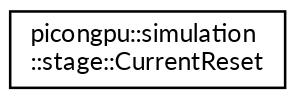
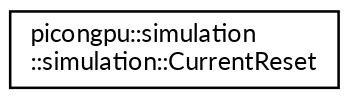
node "picongpu::simulation ::stage::CurrentReset": label "picongpu::simulation ::stage::CurrentReset" -> "picongpu::simulation ::simulation::CurrentReset"
